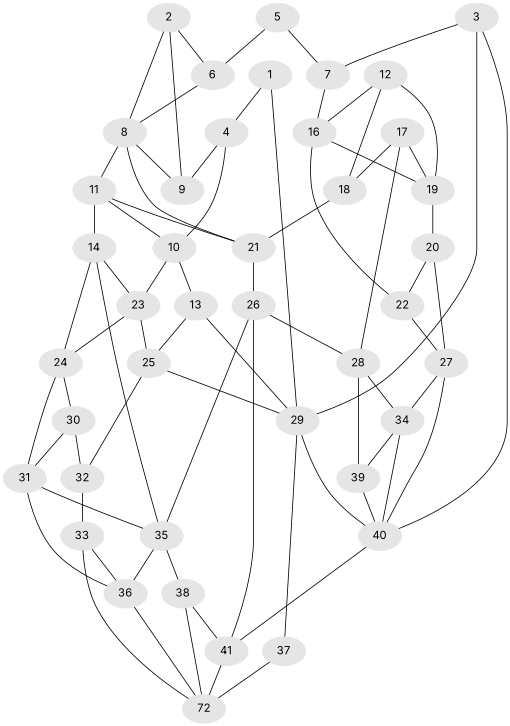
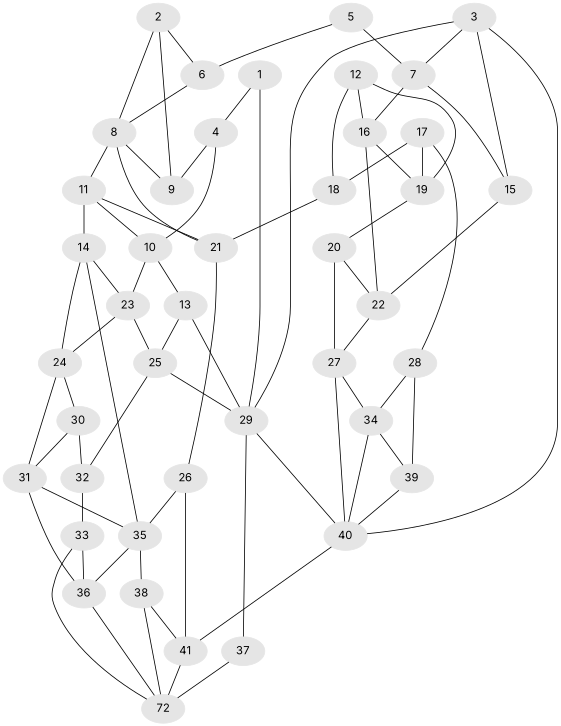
node "15": added
edge "26" -- "28": removed
